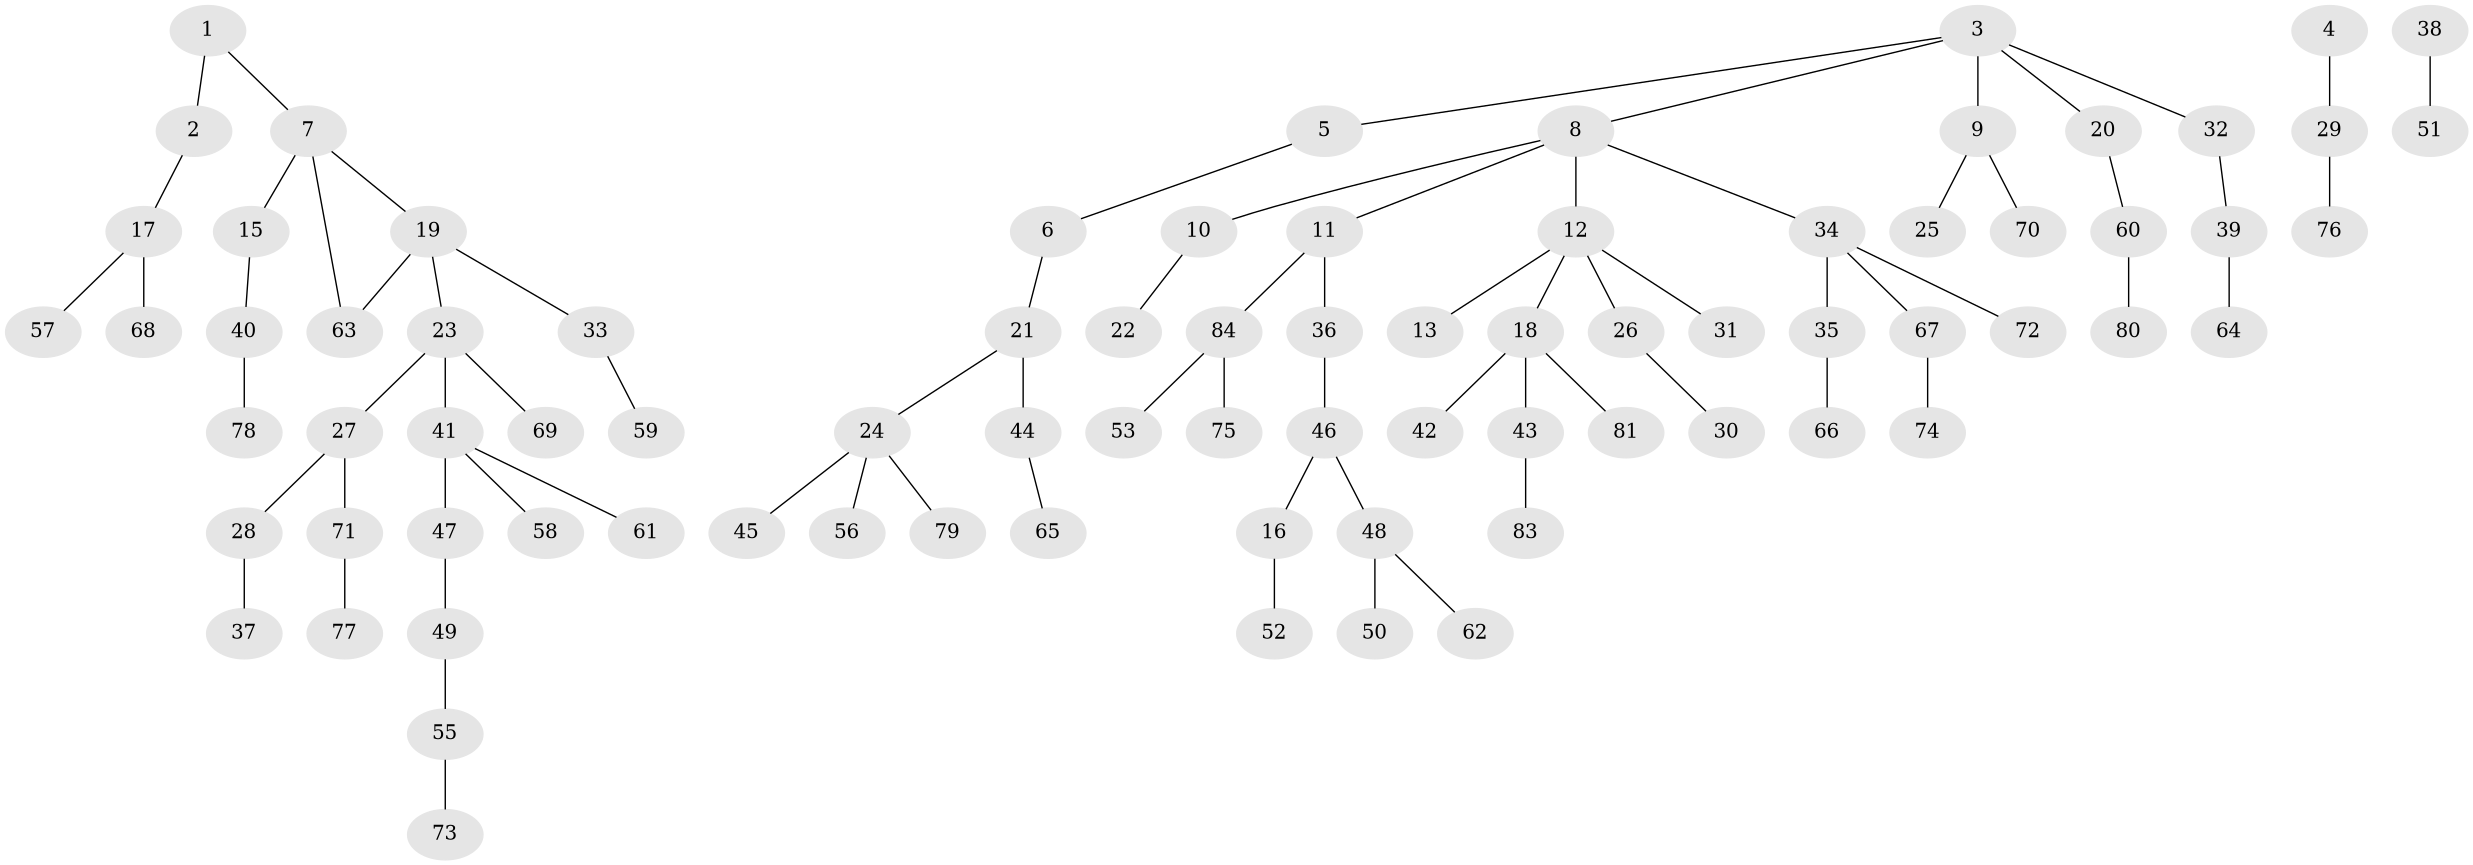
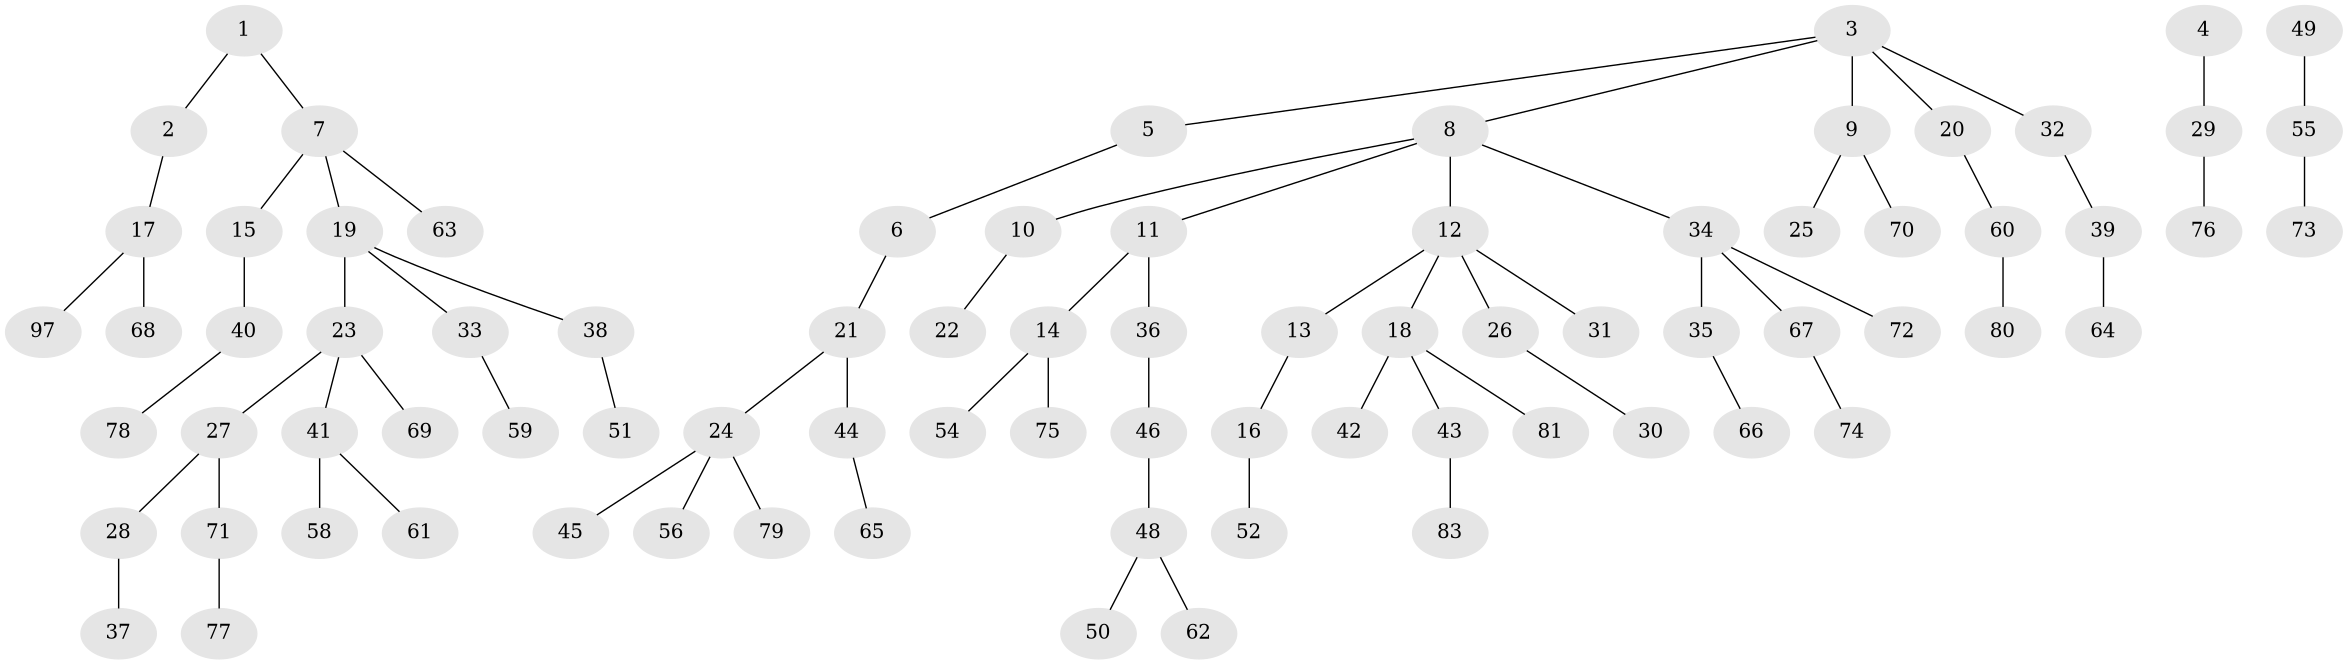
edge "19" -- "63": now "19" -- "38"
node "57": label "57" -> "97"
node "84": label "84" -> "14"
node "53": label "53" -> "54"
edge "46" -- "16": now "13" -- "16"
node "47": removed
